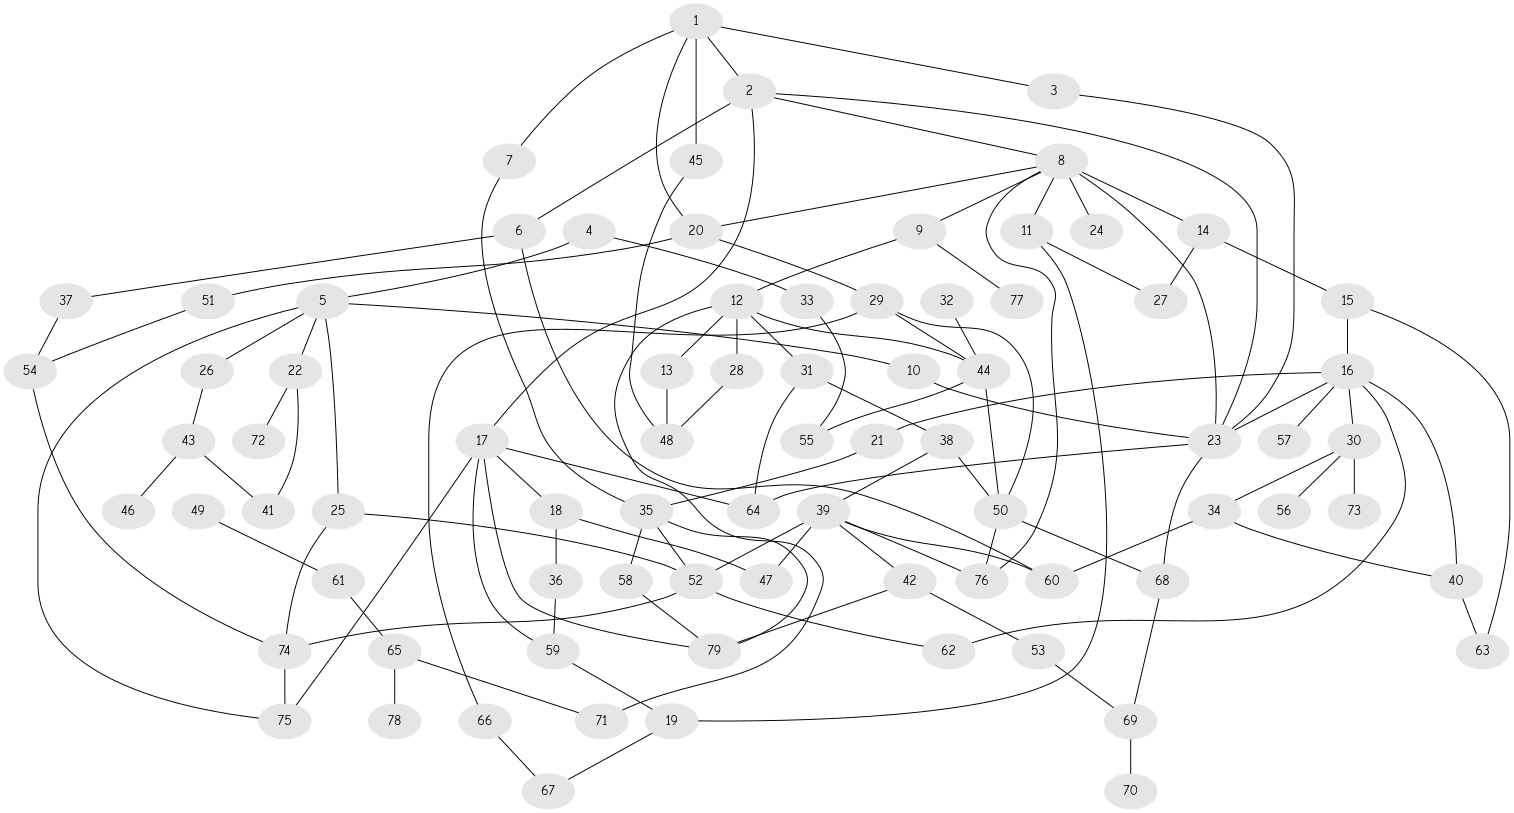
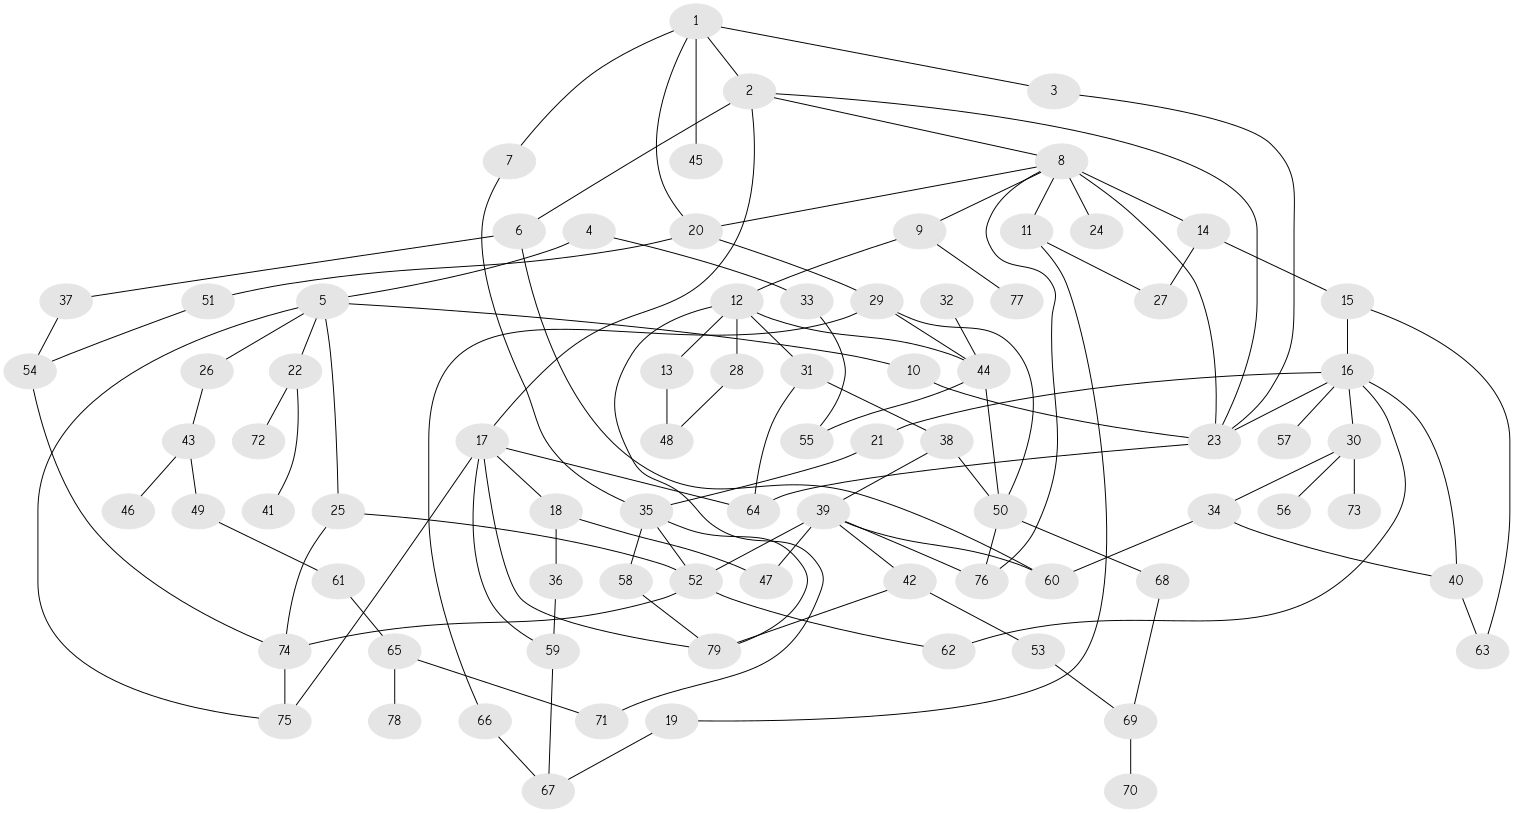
edge "45" -- "48": removed
edge "43" -- "41": now "43" -- "49"
edge "23" -- "68": removed
edge "59" -- "19": now "59" -- "67"
